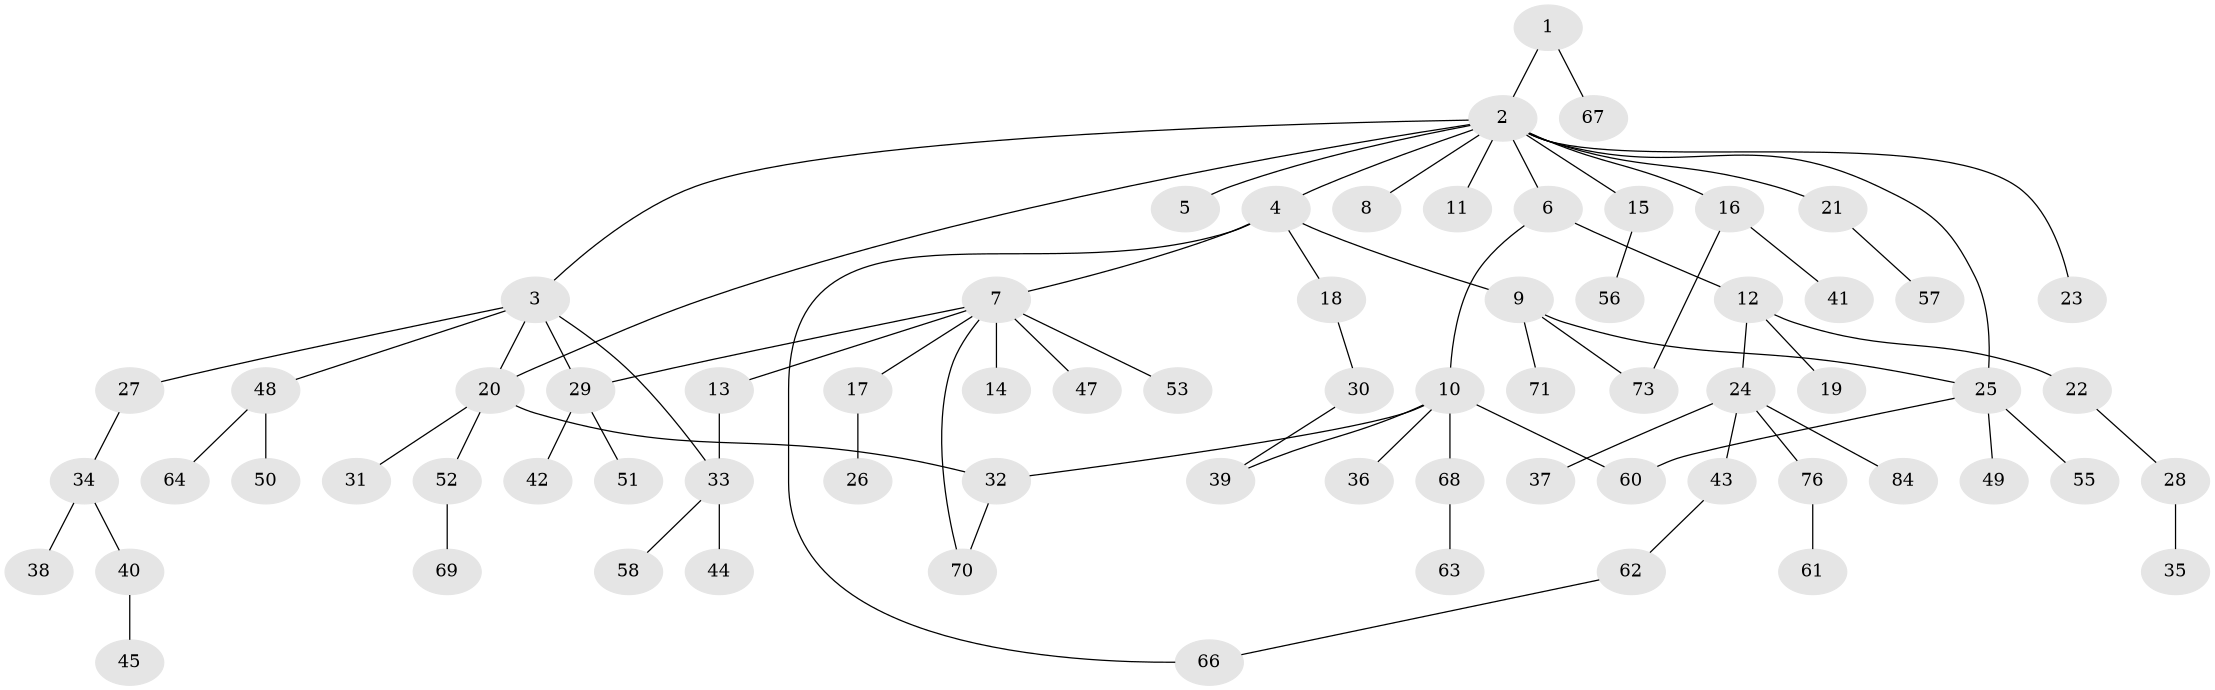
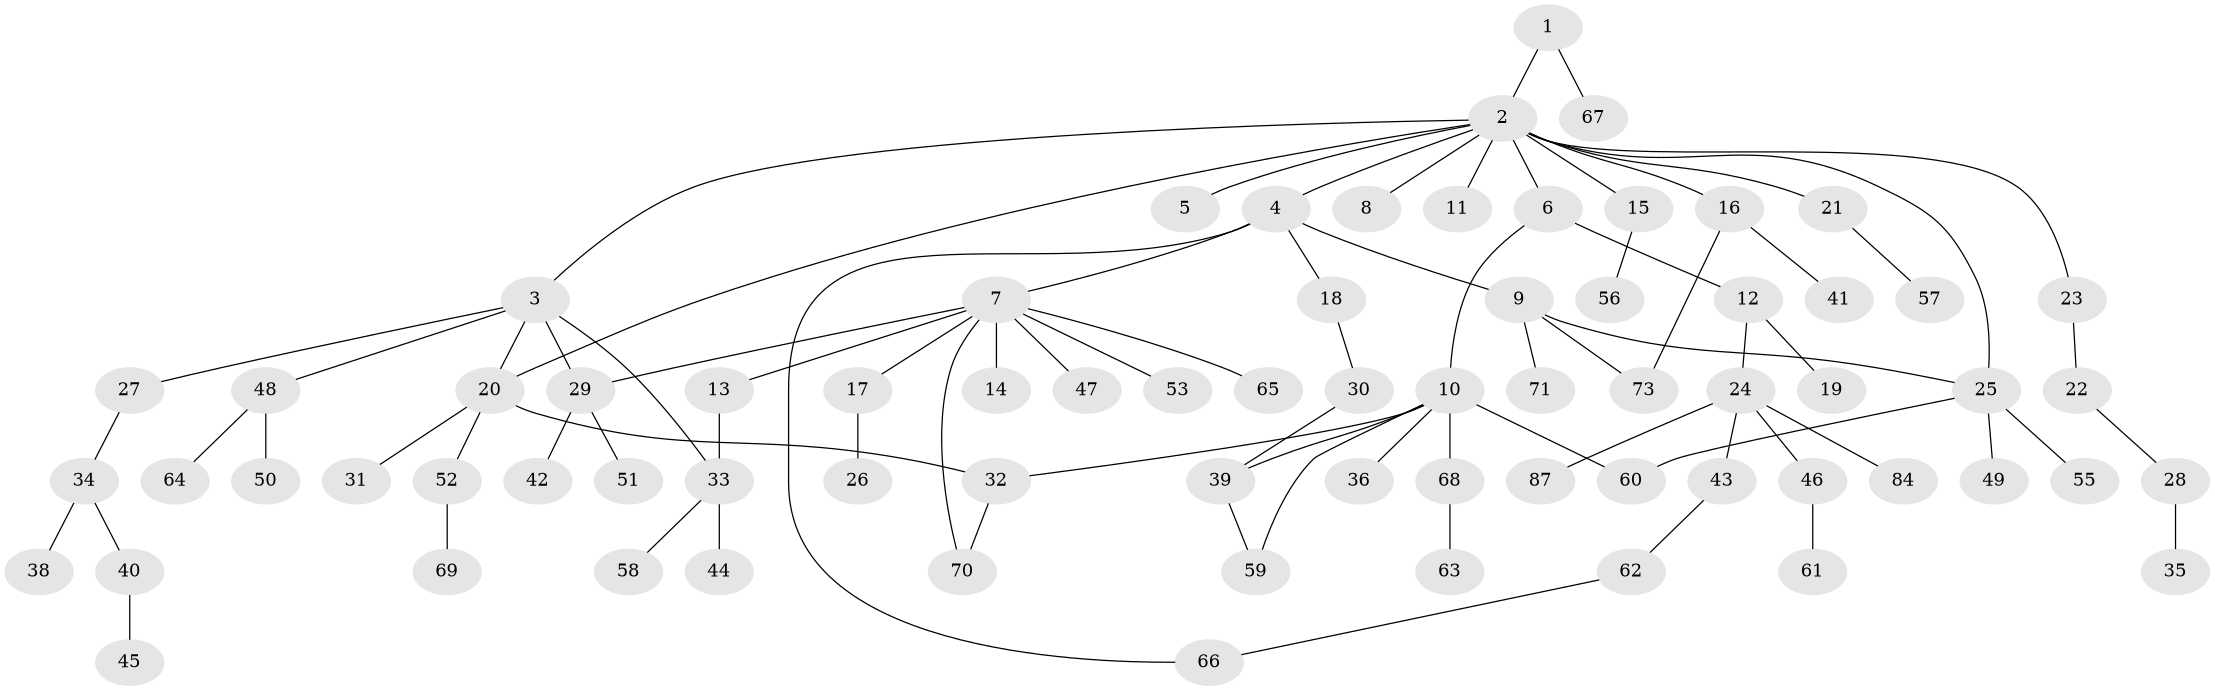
edge "12" -- "22": now "23" -- "22"
node "65": added
node "37": label "37" -> "87"
node "76": label "76" -> "46"
node "59": added
